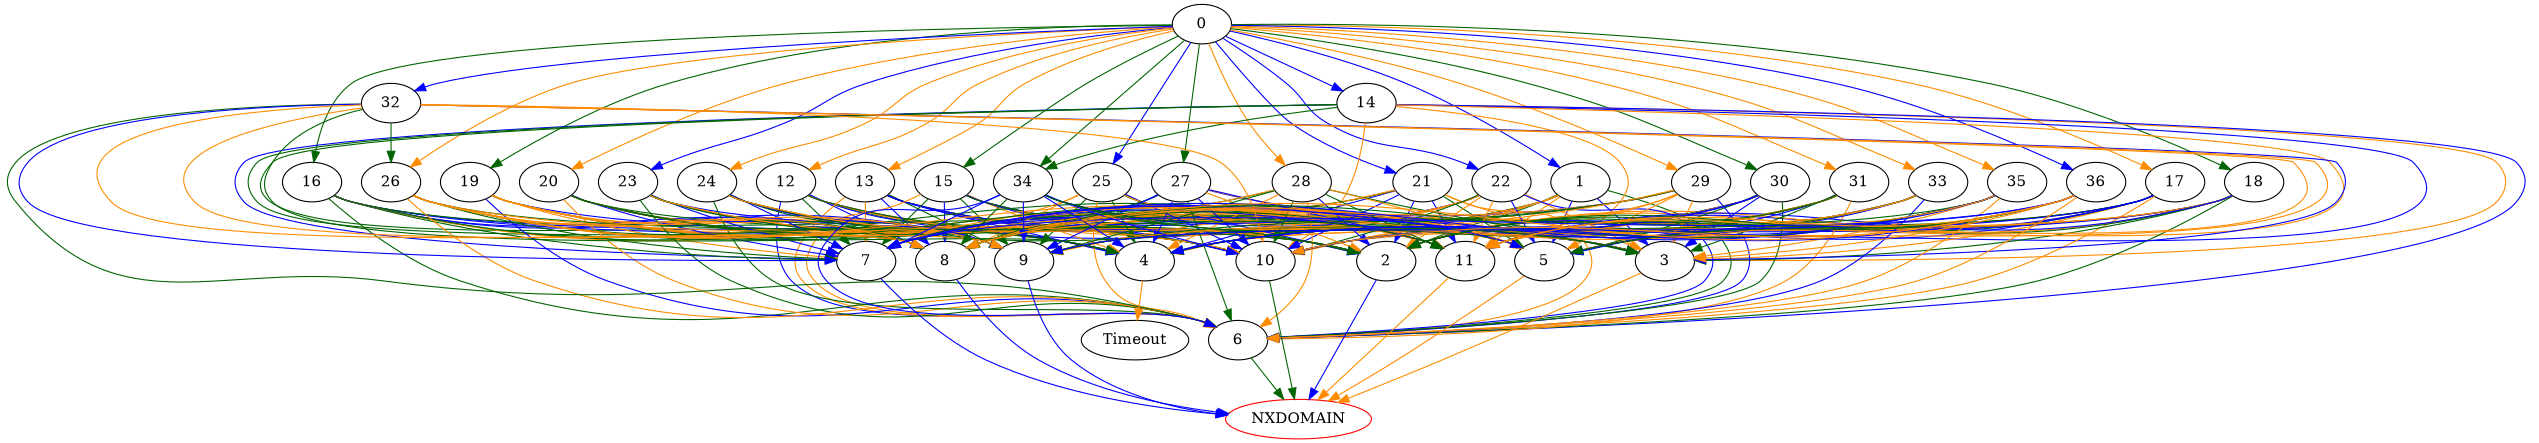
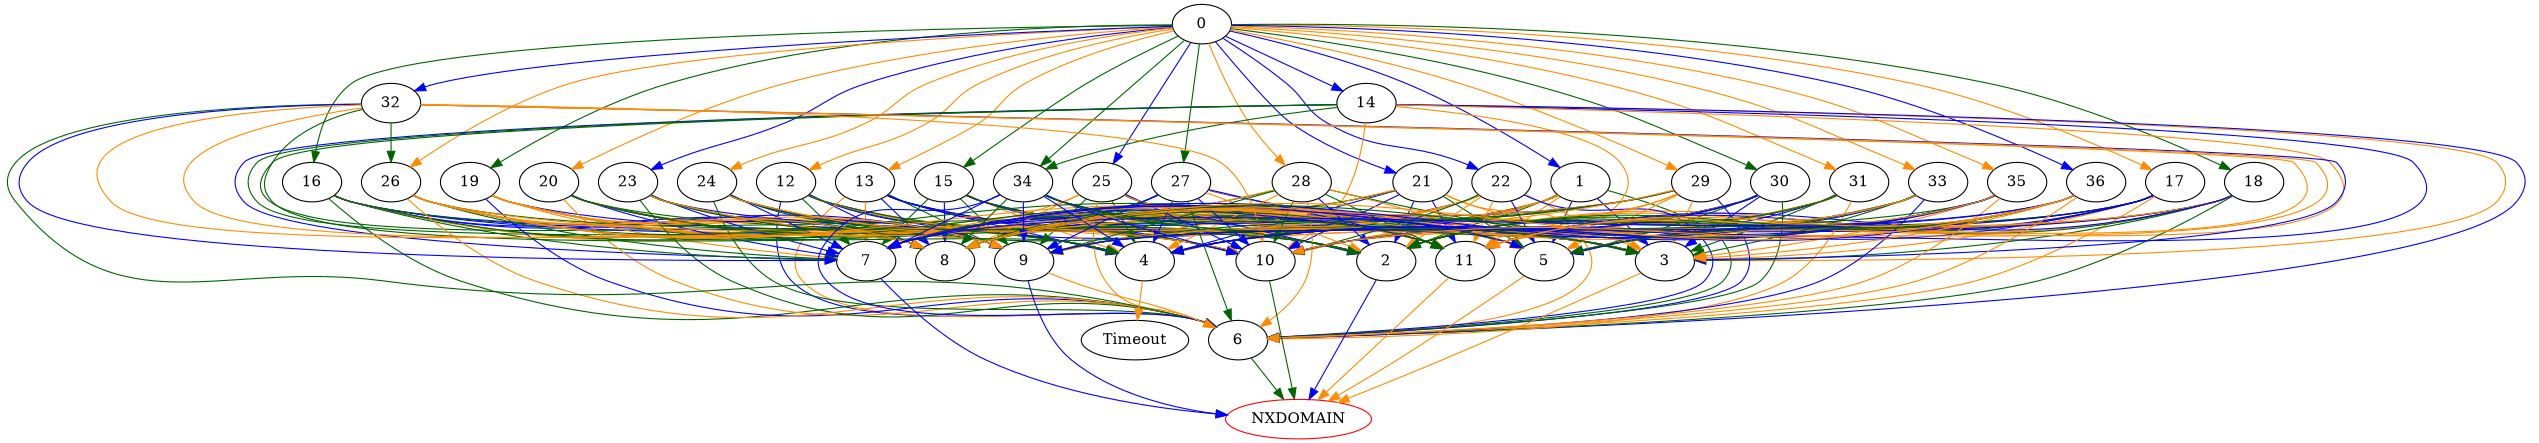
edge "33" -> "3": added
edge "15" -> "6": now "9" -> "6"
edge "8" -> "NXDOMAIN": removed
